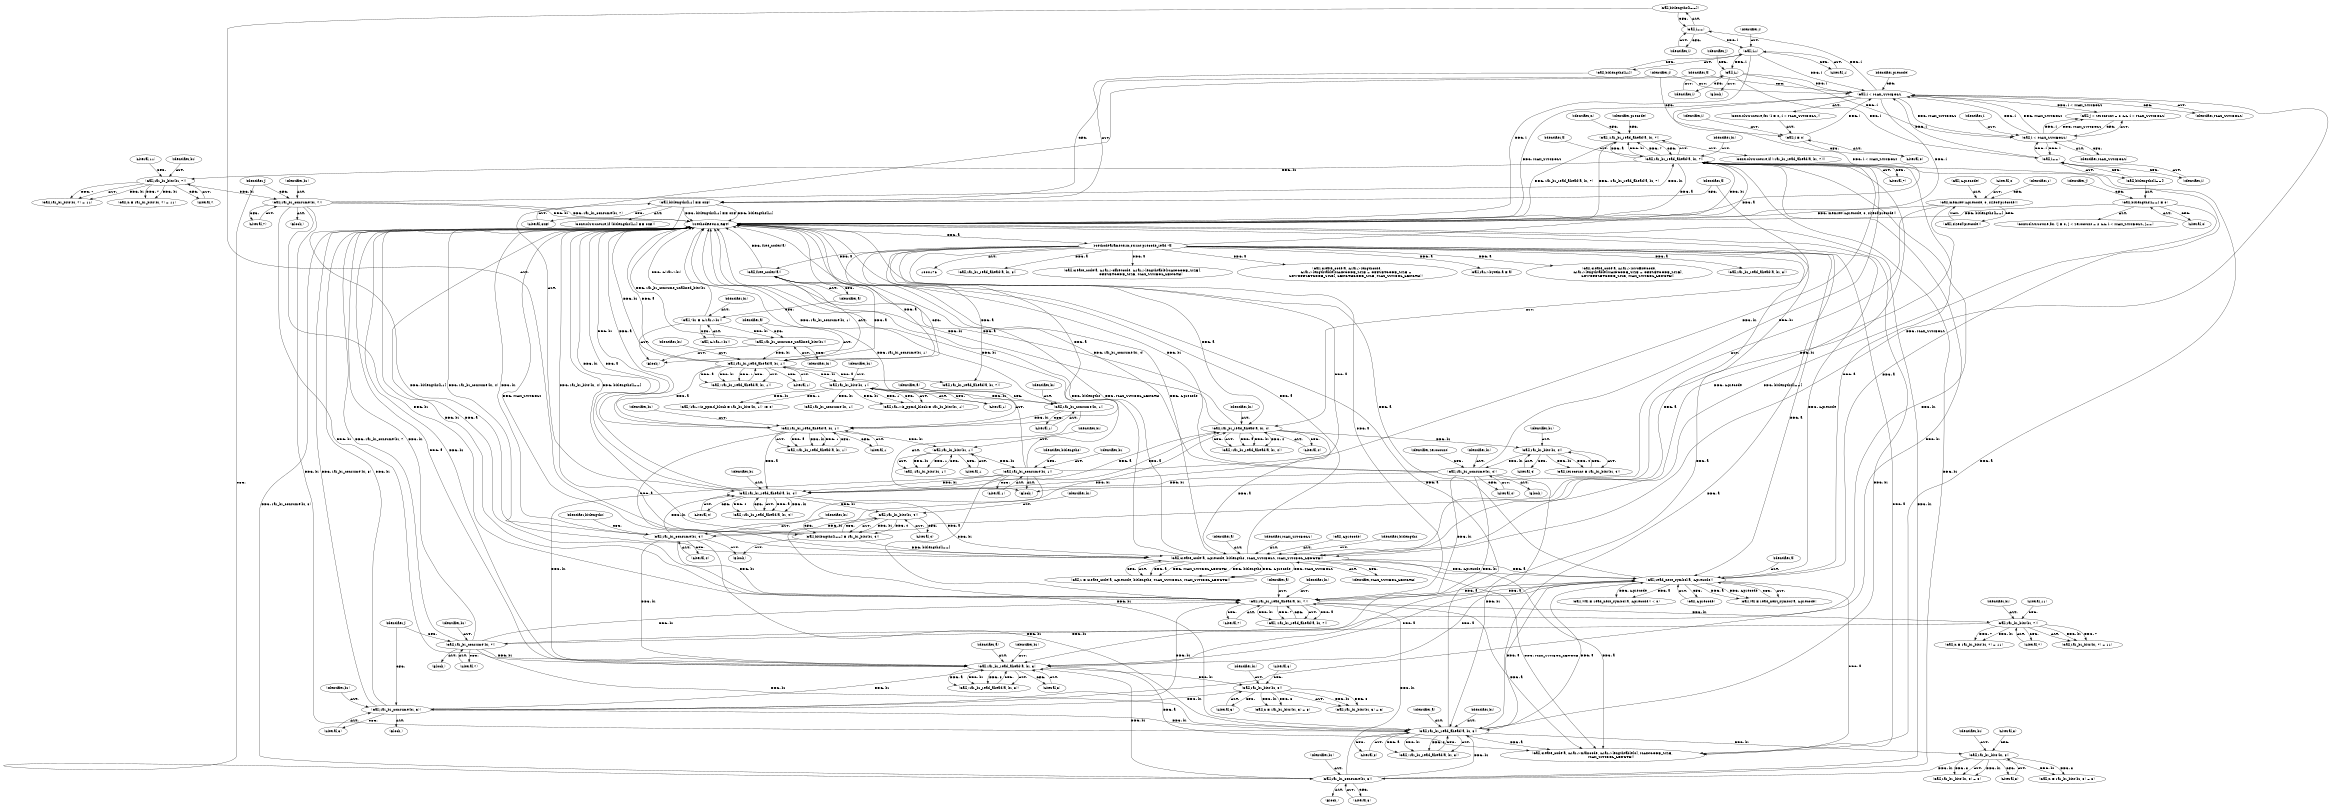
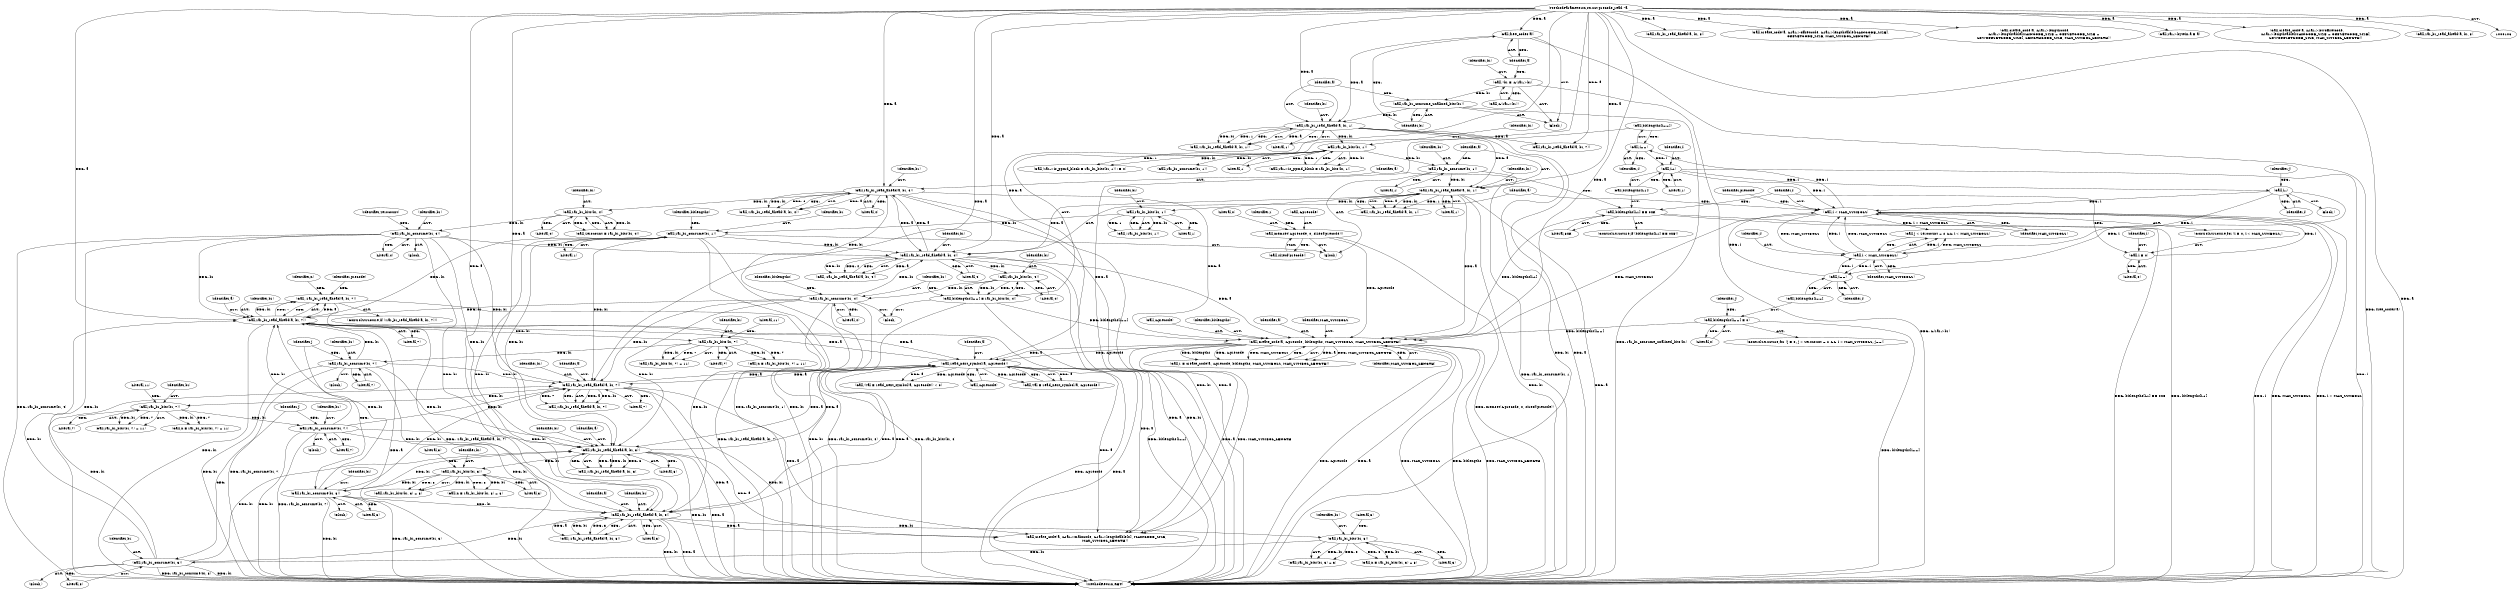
edge "(MethodReturn,RET)" -> "(MethodParameterIn,struct precode_read *a)": reversed
node "1000176": label "1000176" -> "1000106"
